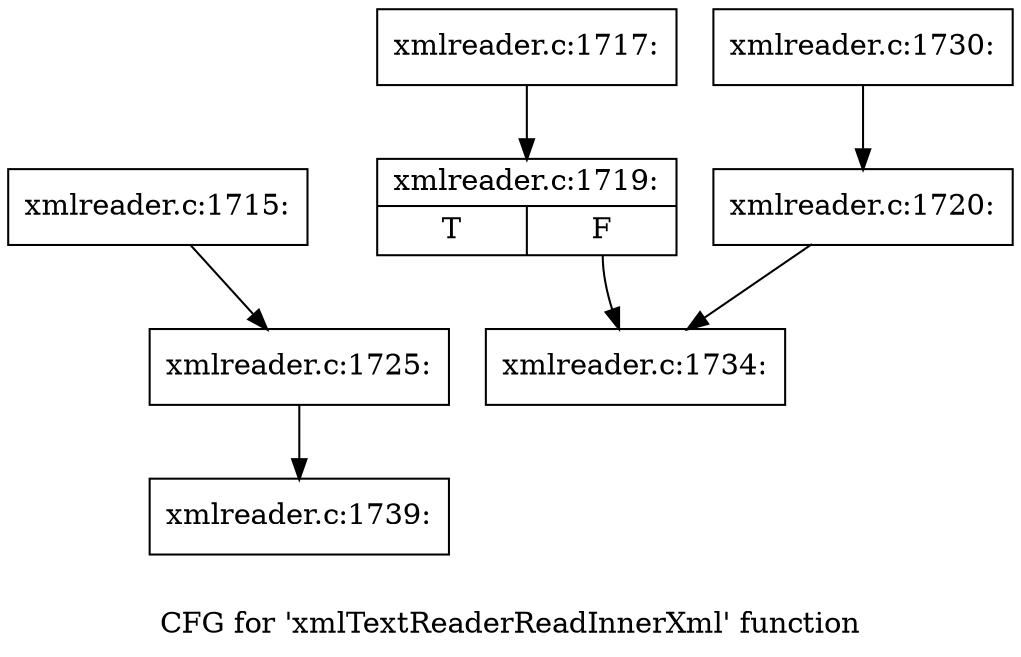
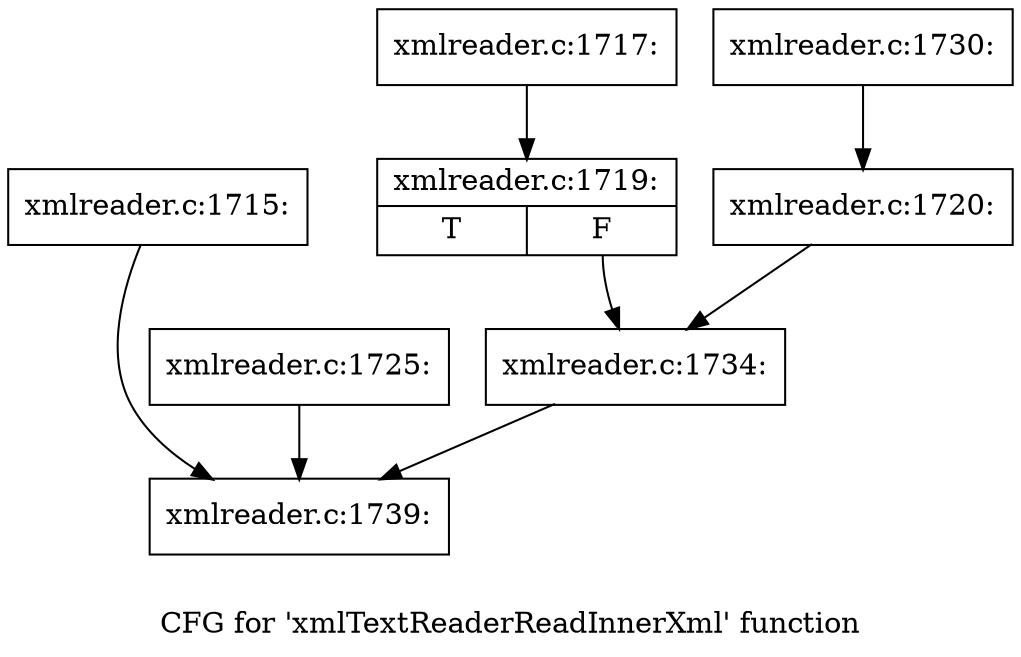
edge "xmlreader.c:1715:" -> "xmlreader.c:1725:": now "xmlreader.c:1715:" -> "xmlreader.c:1739:"
edge "xmlreader.c:1734:" -> "xmlreader.c:1739:": added
